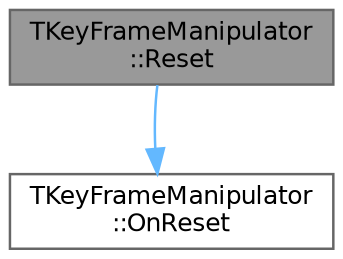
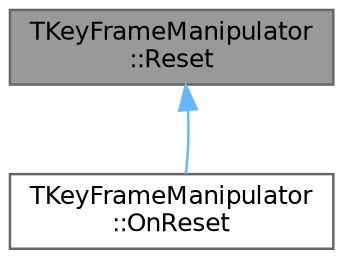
edge "TKeyFrameManipulator ::Reset" -> "TKeyFrameManipulator ::OnReset": reversed
